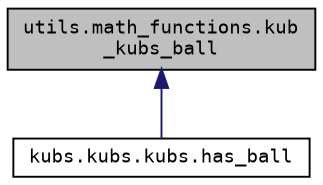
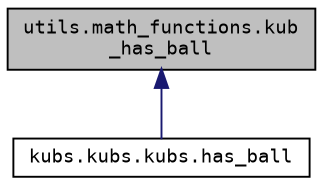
node "utils.math_functions.kub _kubs_ball": label "utils.math_functions.kub _kubs_ball" -> "utils.math_functions.kub _has_ball"
